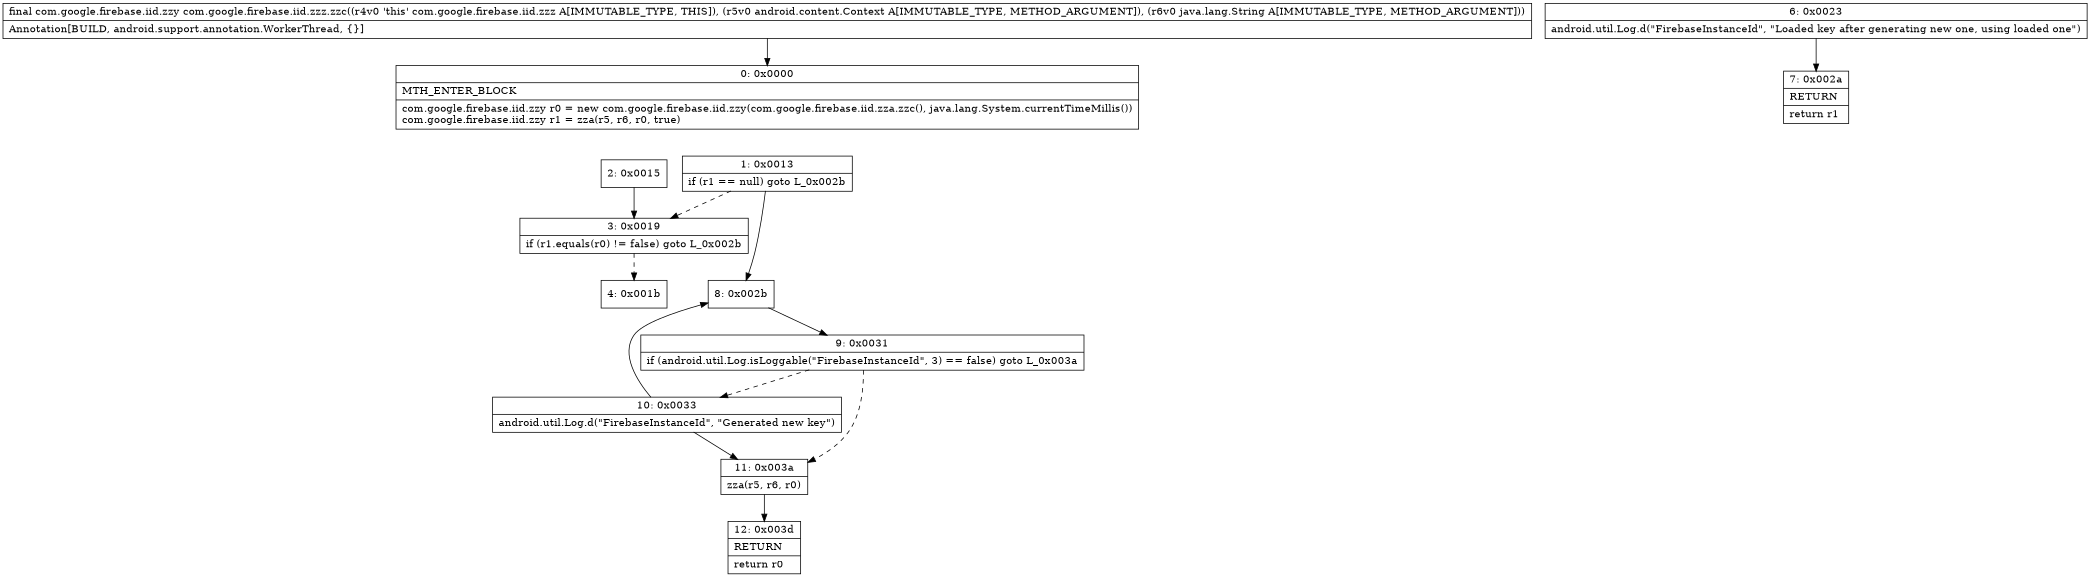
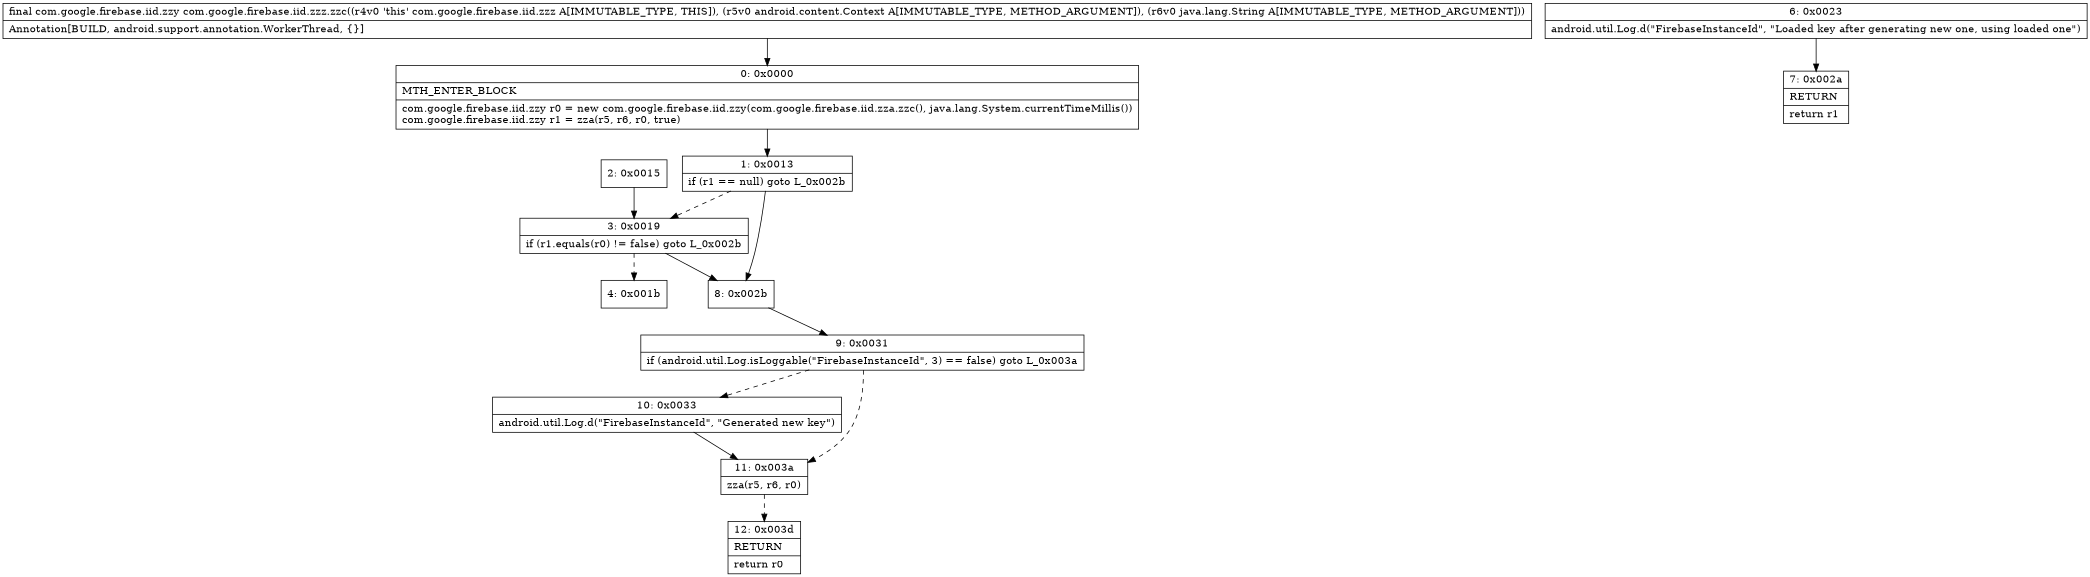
edge "0: 0x0000" -> "1: 0x0013": added
edge "10: 0x0033" -> "8: 0x002b": now "3: 0x0019" -> "8: 0x002b"
edge "11: 0x003a" -> "12: 0x003d": style solid -> dashed
